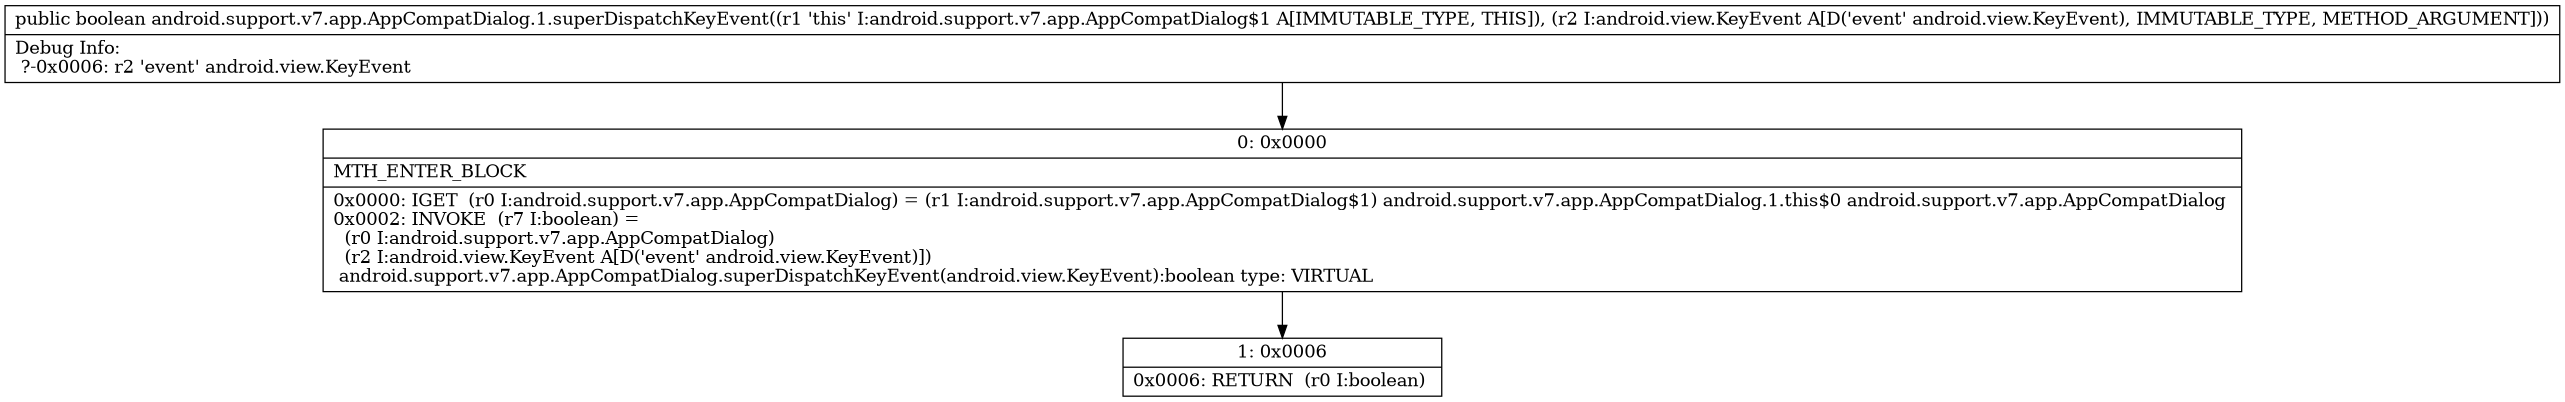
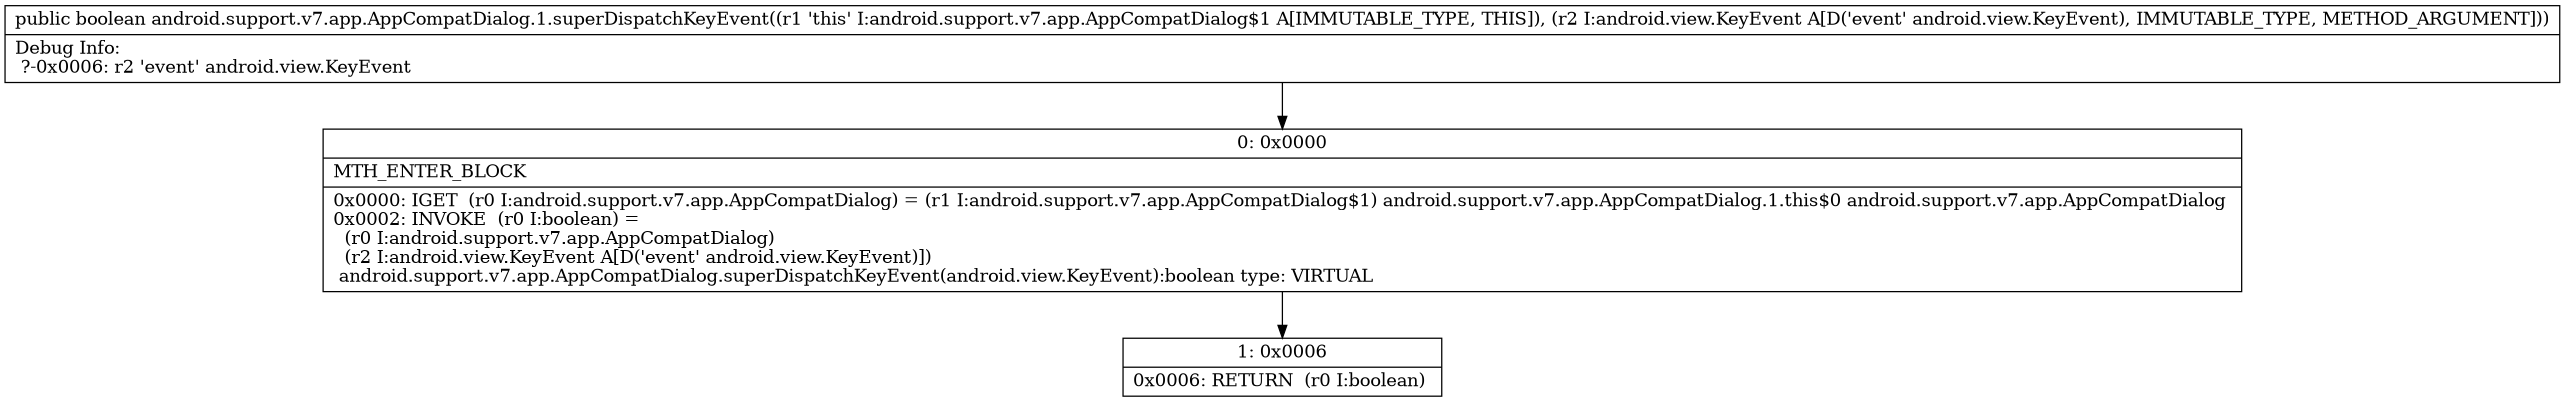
node "0: 0x0000": text "0x0002: INVOKE  (r7 I:boolean) =" -> "0x0002: INVOKE  (r0 I:boolean) ="
